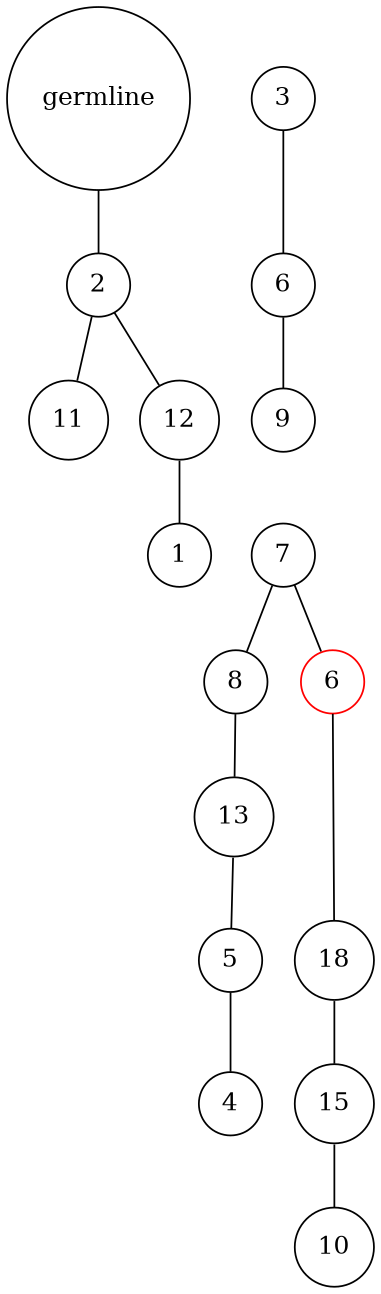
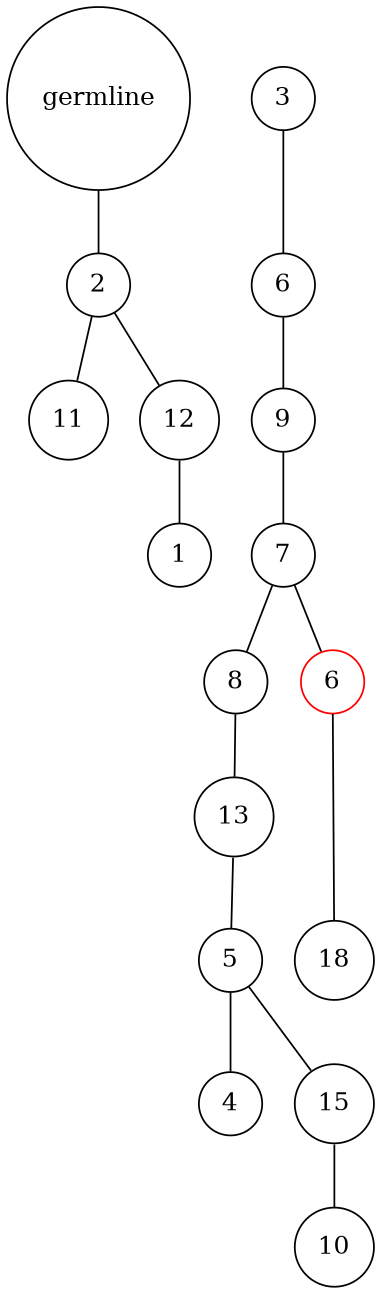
edge "9" -- "7": added
edge "18" -- "15": now "5" -- "15"
